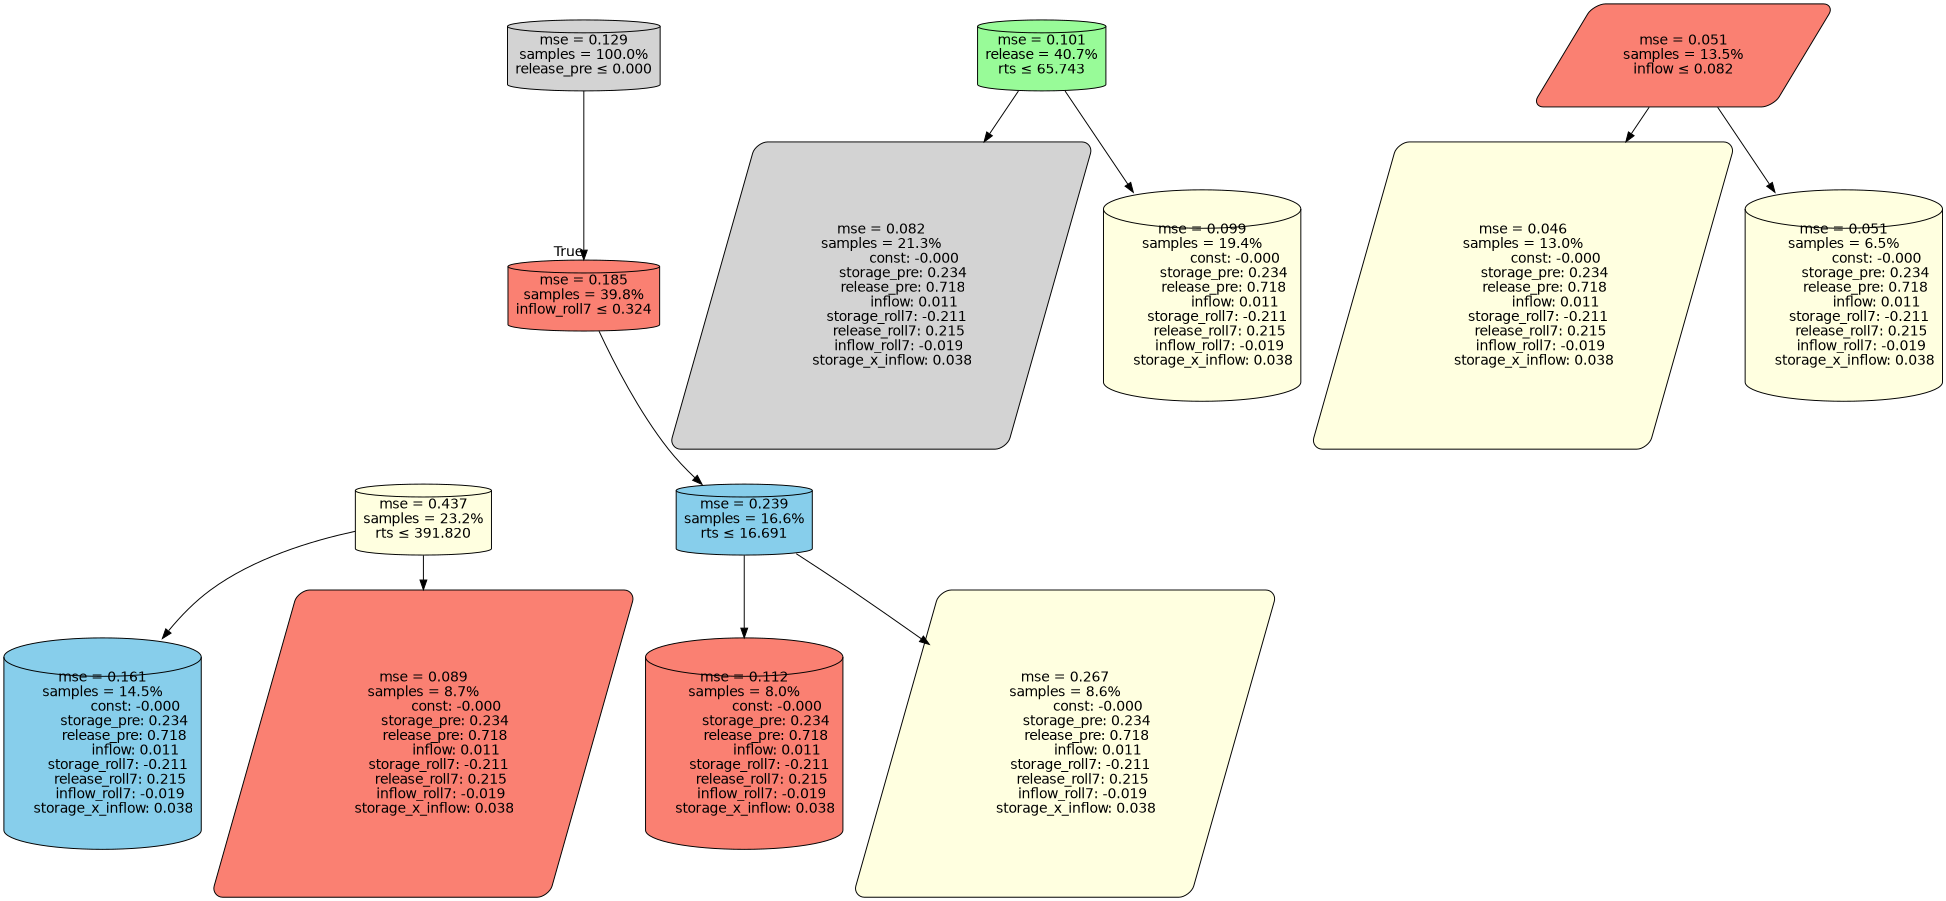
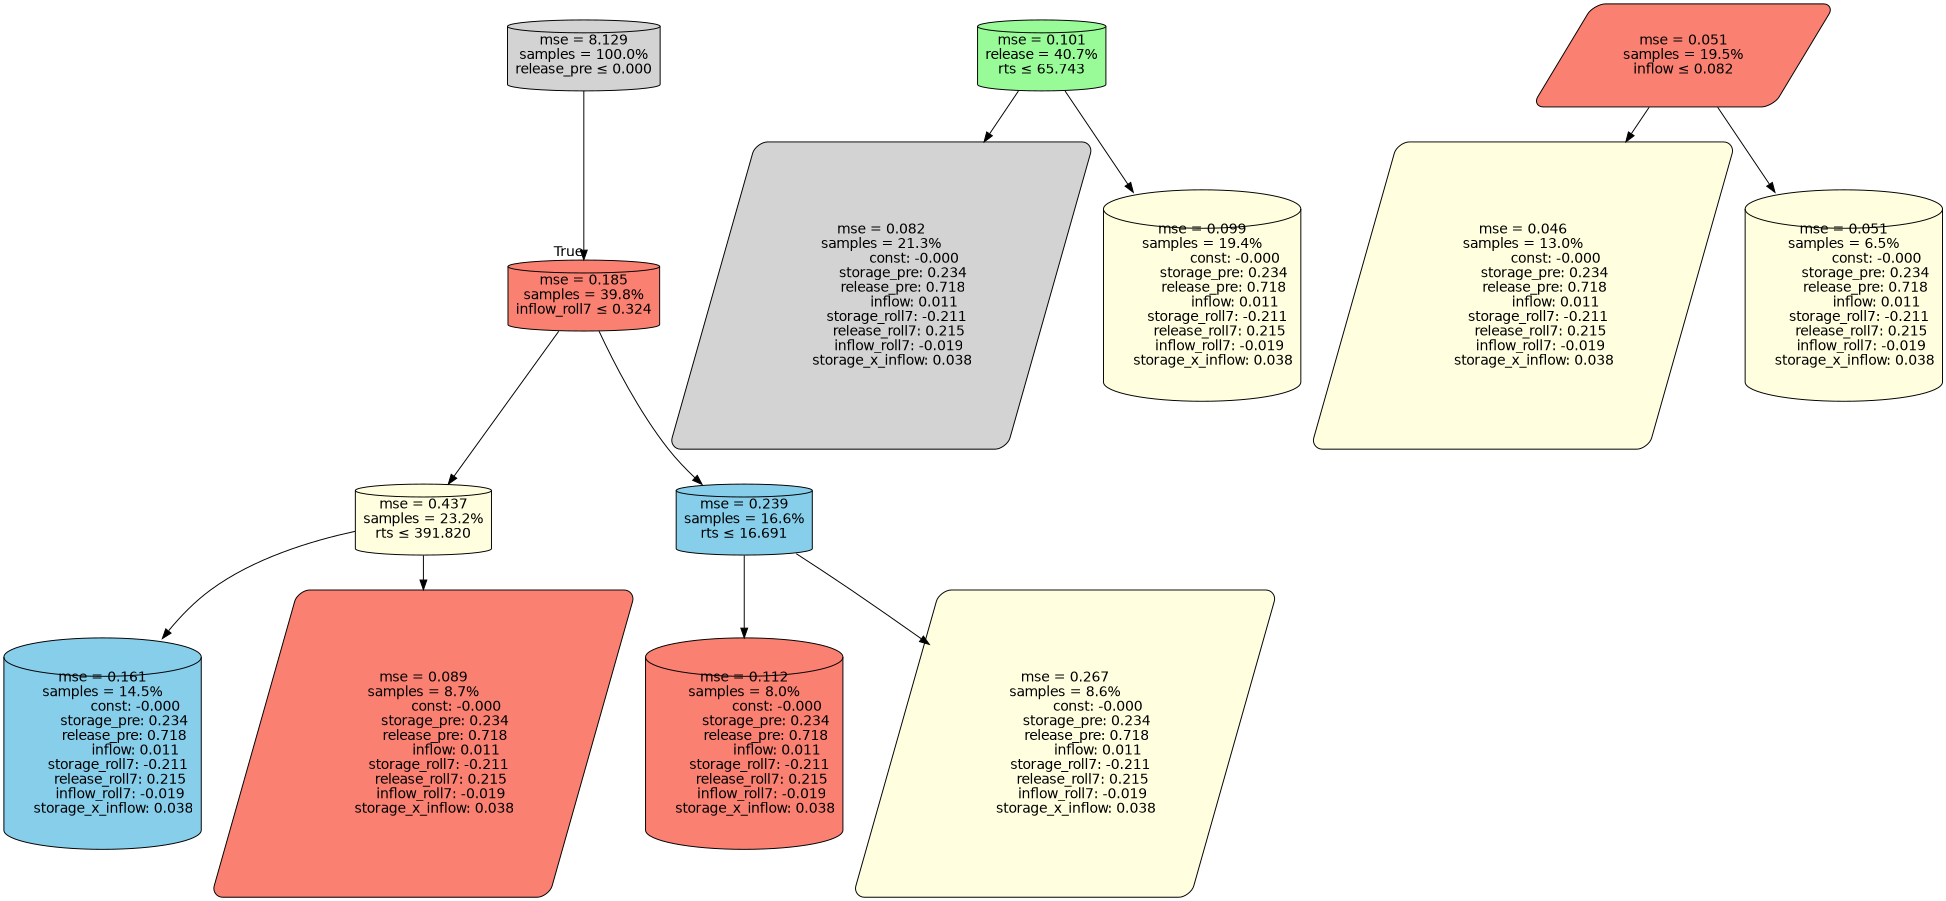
node "mse = 0.129 samples = 100.0% release_pre ≤ 0.000": label "mse = 0.129 samples = 100.0% release_pre ≤ 0.000" -> "mse = 8.129 samples = 100.0% release_pre ≤ 0.000"
node "mse = 0.051 samples = 13.5% inflow ≤ 0.082": label "mse = 0.051 samples = 13.5% inflow ≤ 0.082" -> "mse = 0.051 samples = 19.5% inflow ≤ 0.082"
edge "mse = 0.185 samples = 39.8% inflow_roll7 ≤ 0.324" -> "mse = 0.437 samples = 23.2% rts ≤ 391.820": added
